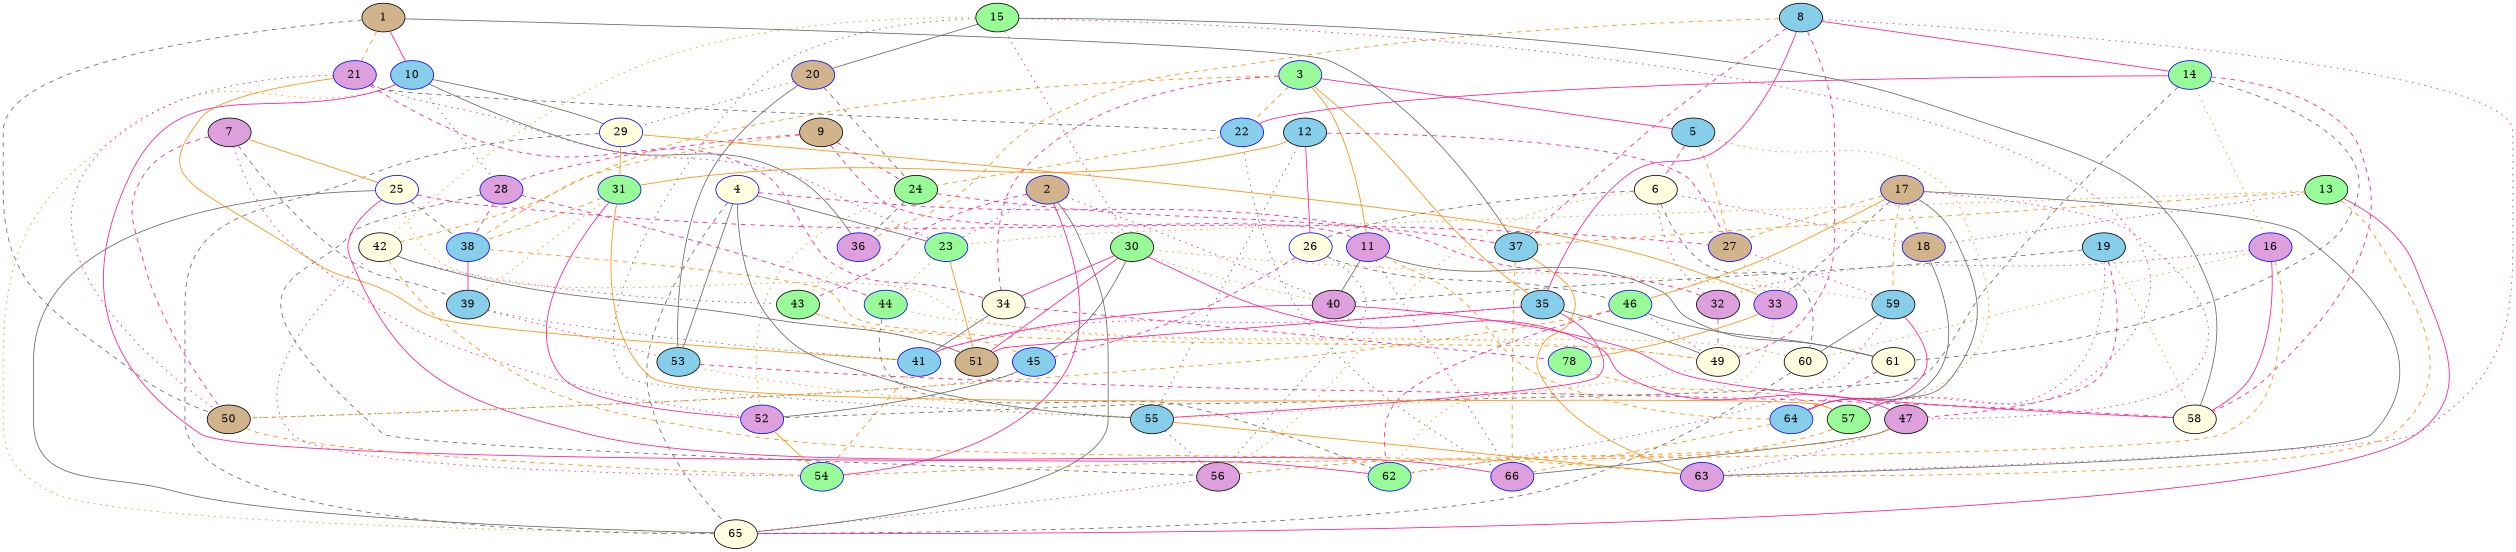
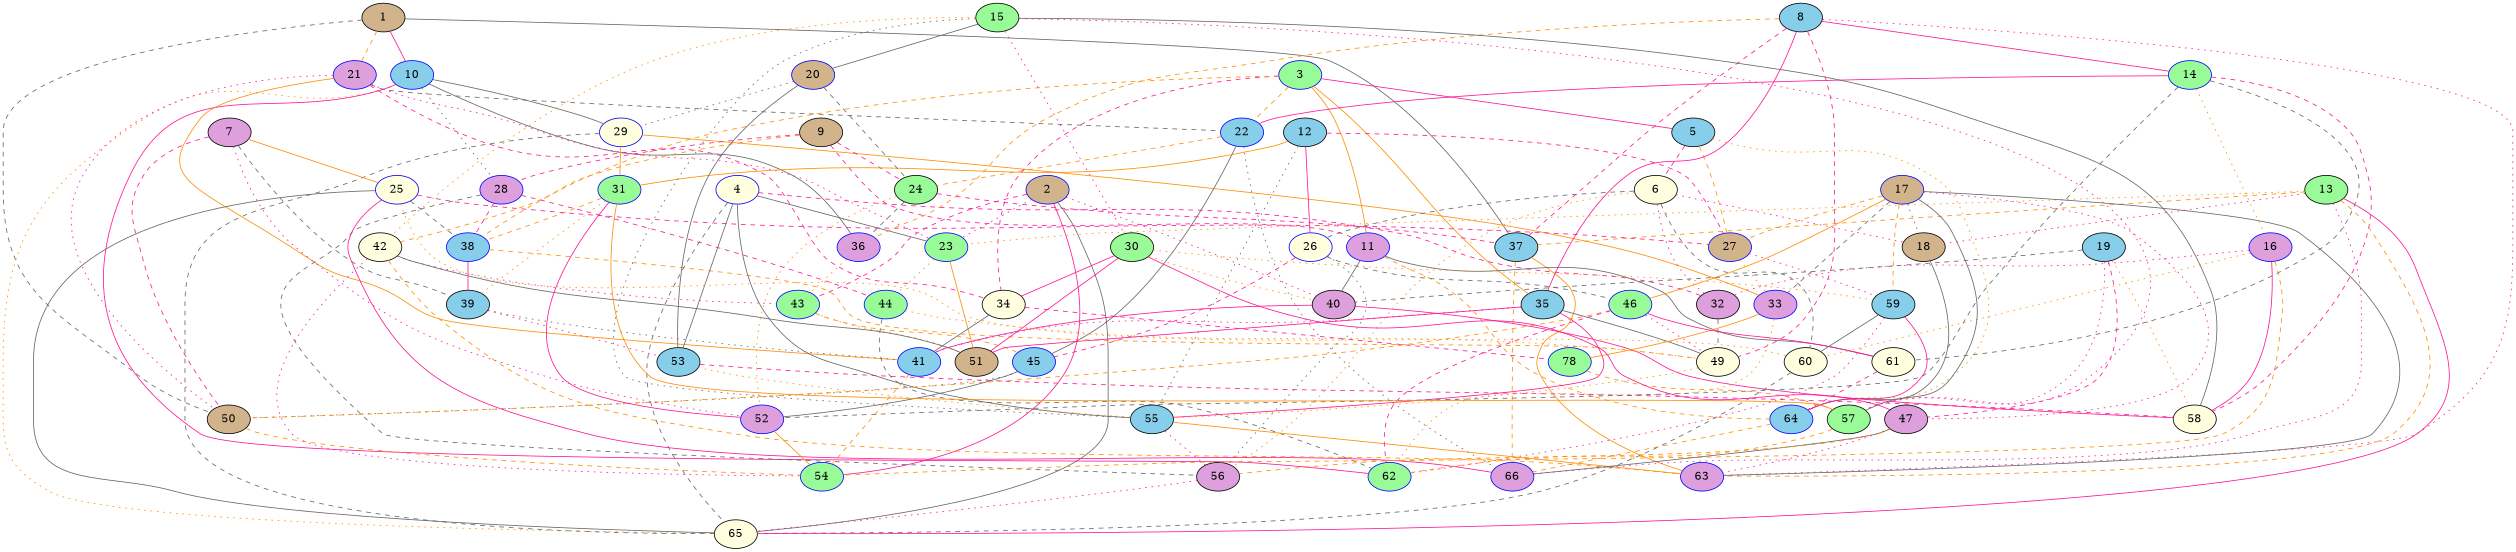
node "18": color blue -> black
node "43": color black -> blue
edge "30" -- "45": now "22" -- "45"
edge "46" -- "61": color gray40 -> deeppink
edge "11" -- "66": now "13" -- "66"
